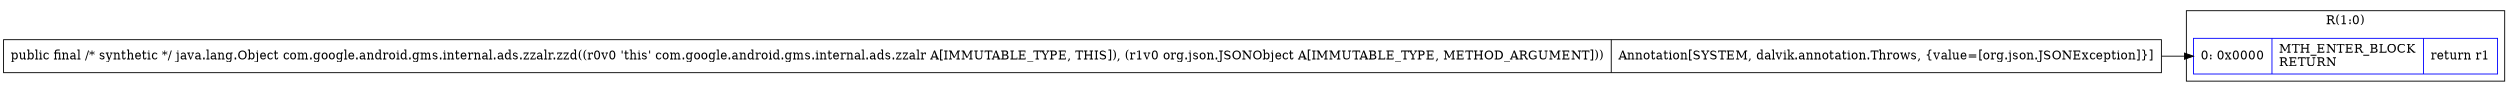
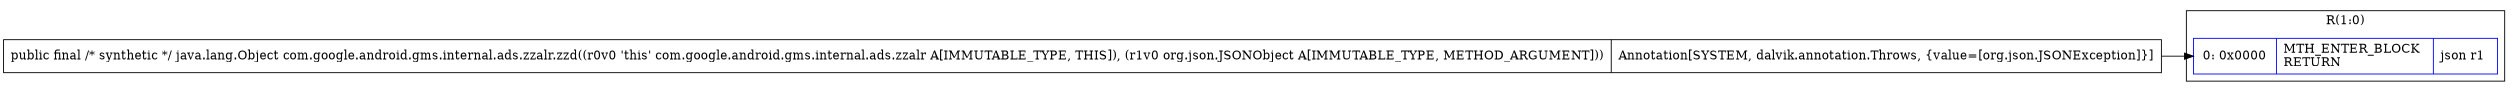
node "0: 0x0000": text "return r1" -> "json r1"
